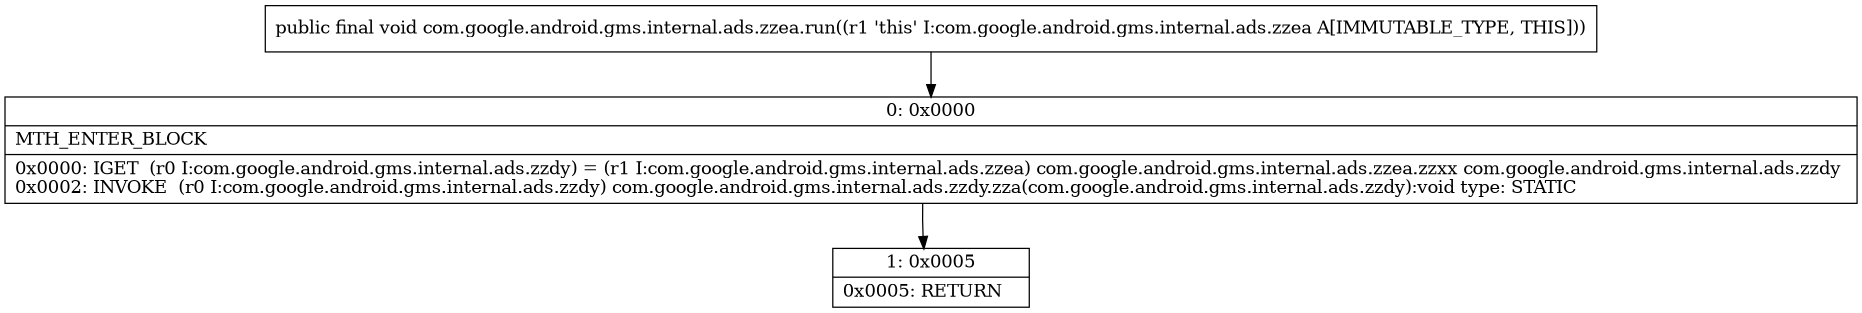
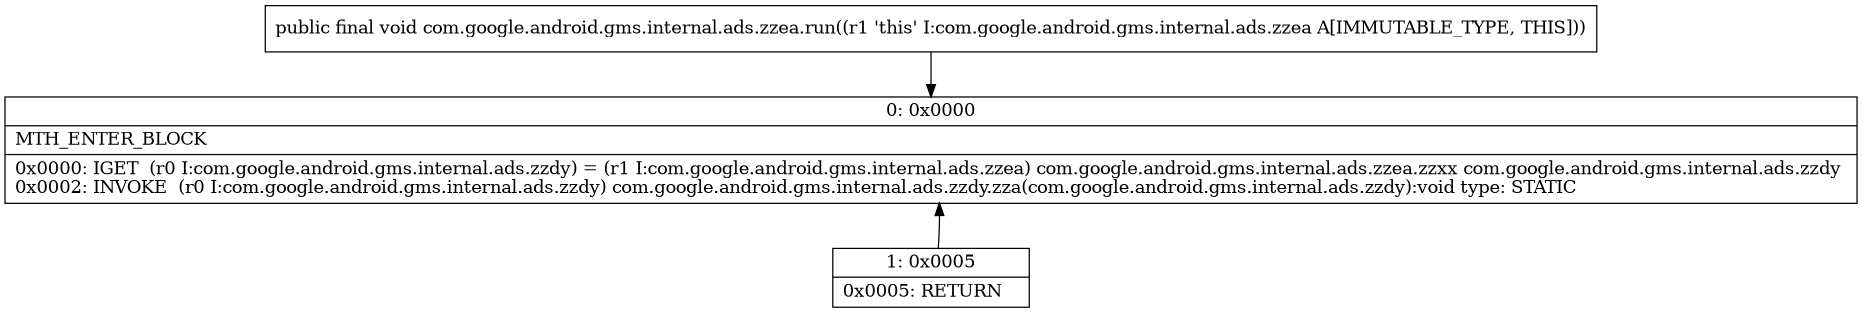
edge "0: 0x0000" -> "1: 0x0005": reversed
